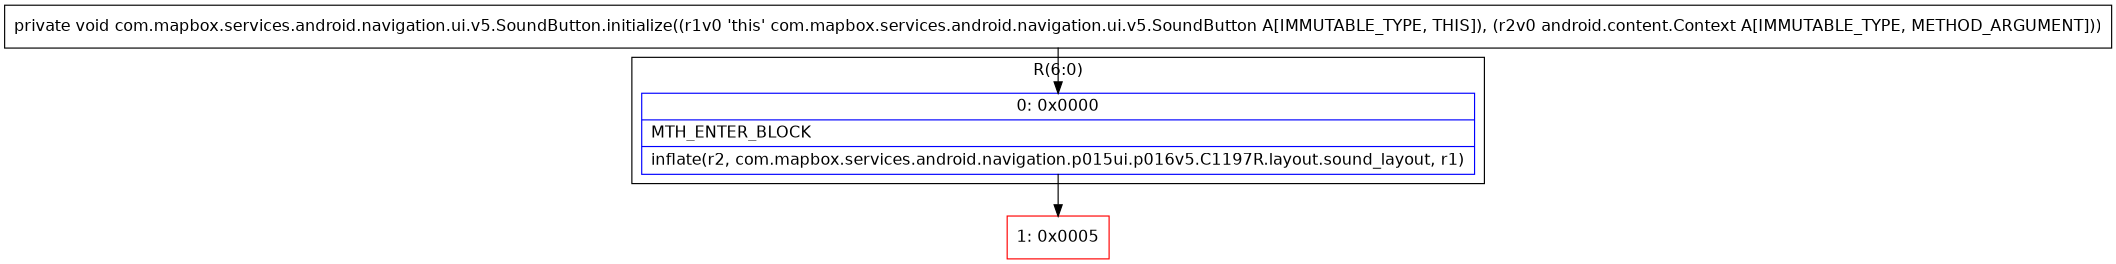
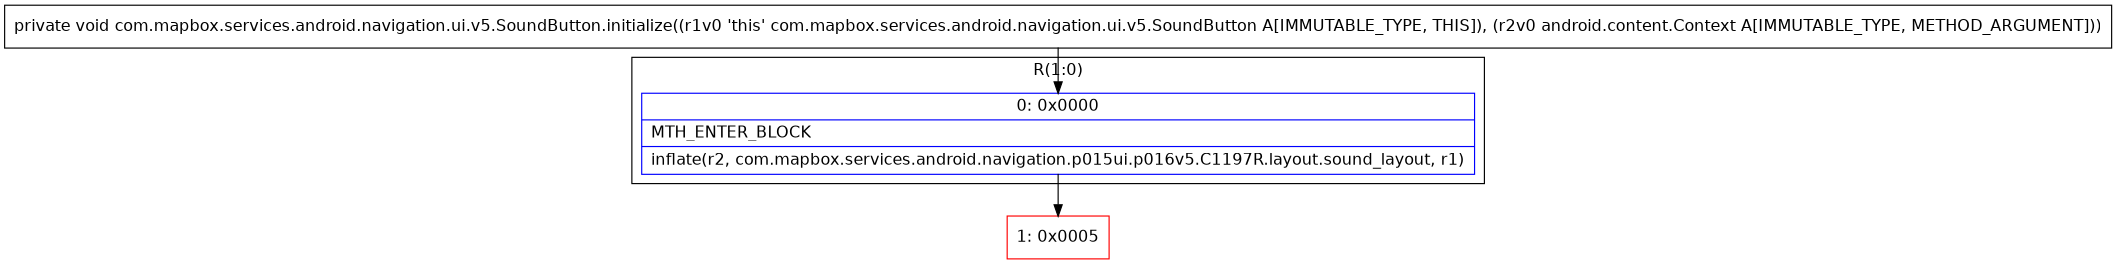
cluster "R(6:0)": label "R(6:0)" -> "R(1:0)"
